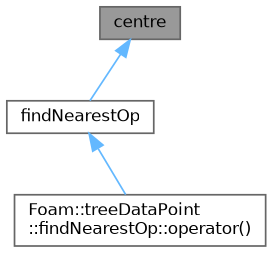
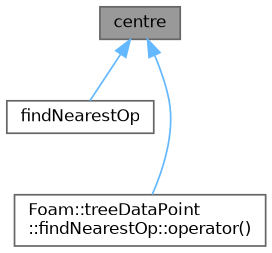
edge "Foam::treeDataPoint ::findNearestOp::operator()" -> "findNearestOp": now "Foam::treeDataPoint ::findNearestOp::operator()" -> "centre"
